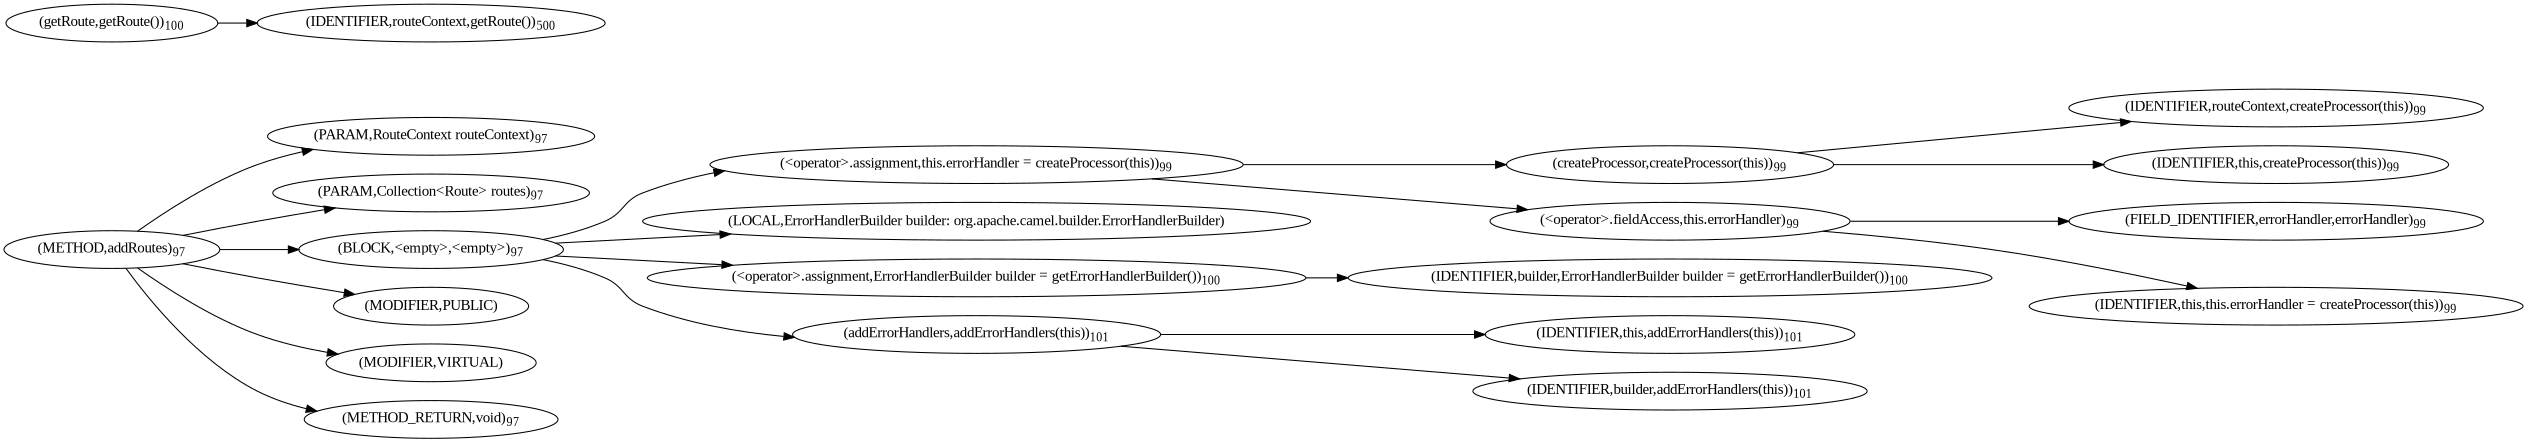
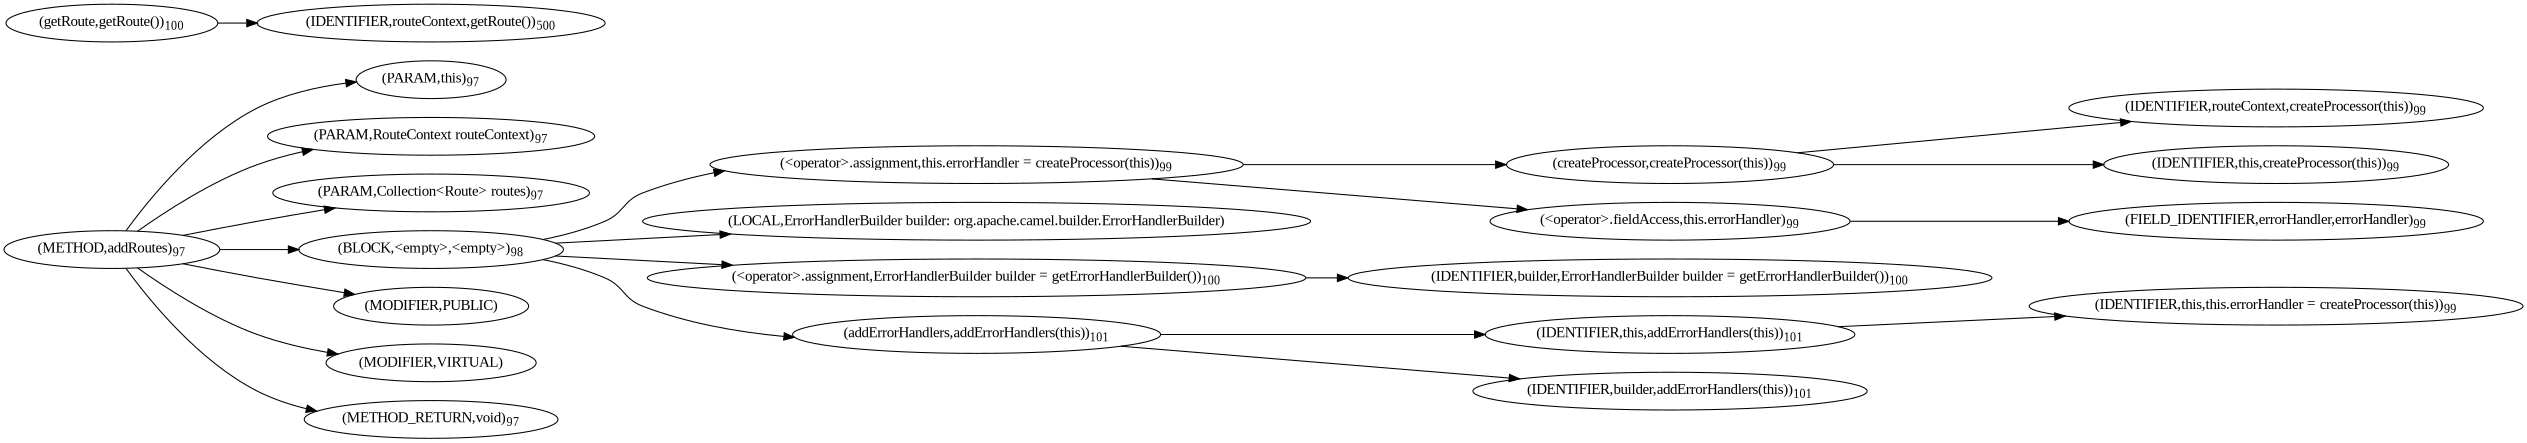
node "(PARAM,this)": added
node "(BLOCK,<empty>,<empty>)": text "97" -> "98"
edge "(<operator>.fieldAccess,this.errorHandler)" -> "(IDENTIFIER,this,this.errorHandler = createProcessor(this))": now "(IDENTIFIER,this,addErrorHandlers(this))" -> "(IDENTIFIER,this,this.errorHandler = createProcessor(this))"
